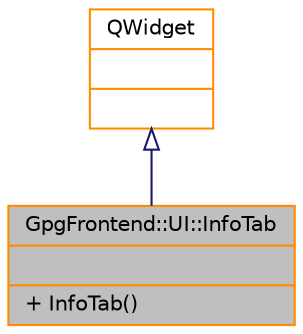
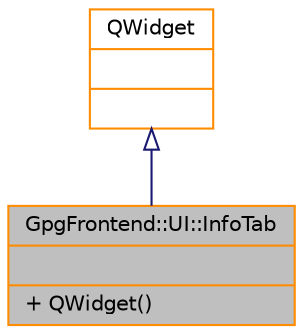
node "GpgFrontend::UI::InfoTab": text "+ InfoTab()" -> "+ QWidget()"
